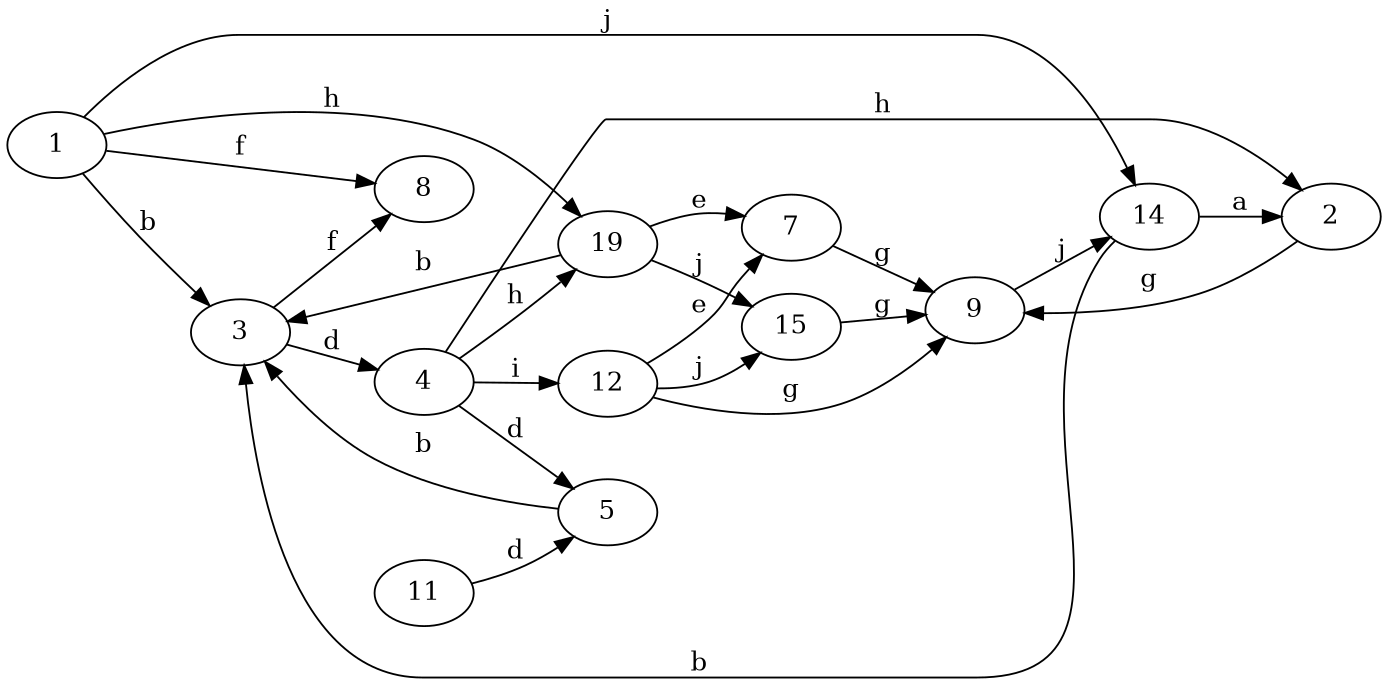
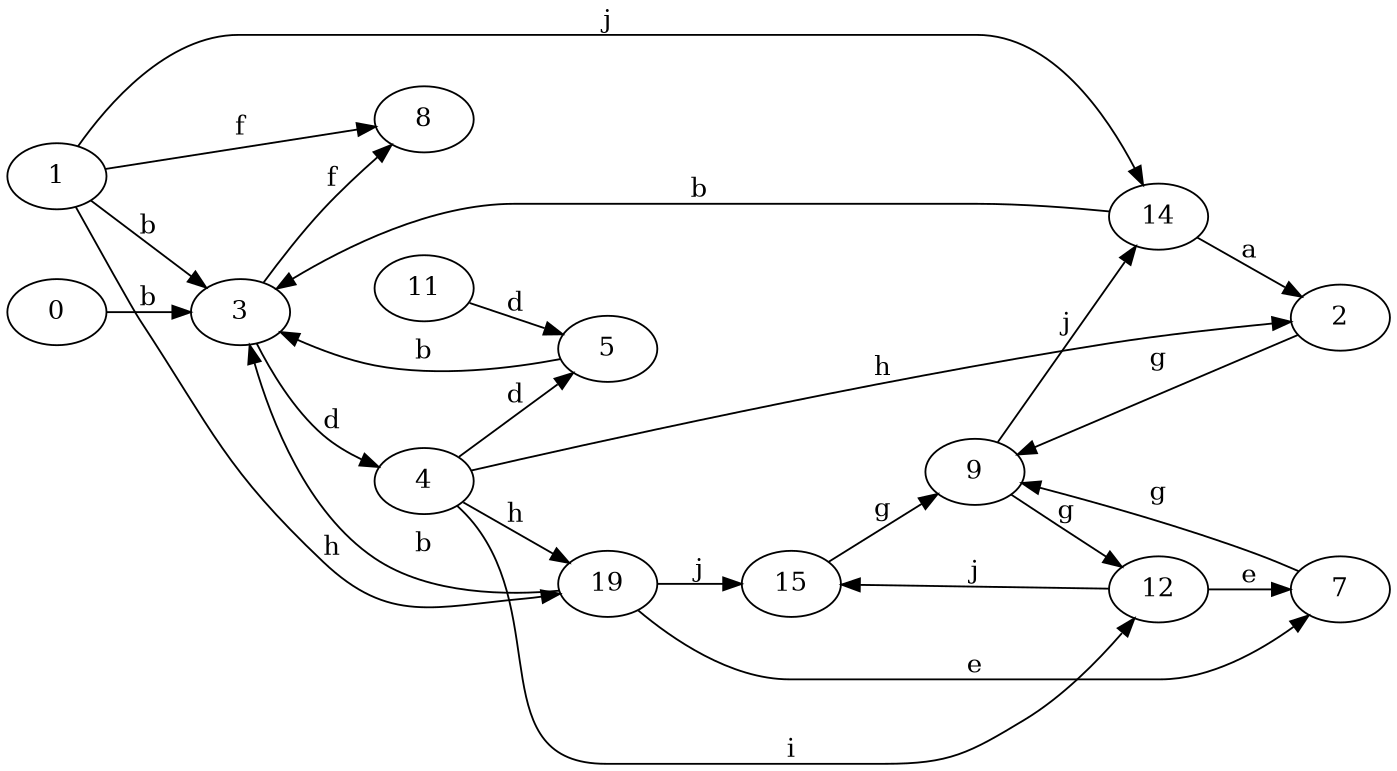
node "0": added
edge "12" -> "9": reversed
